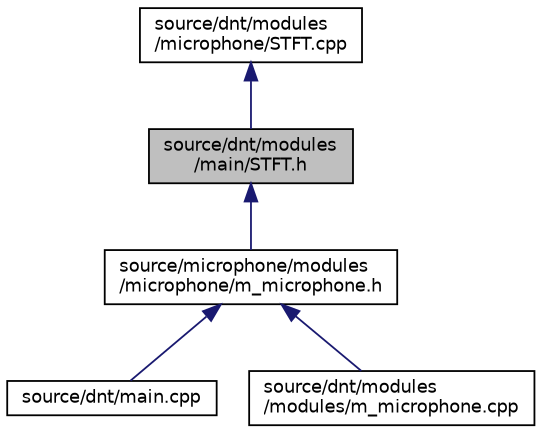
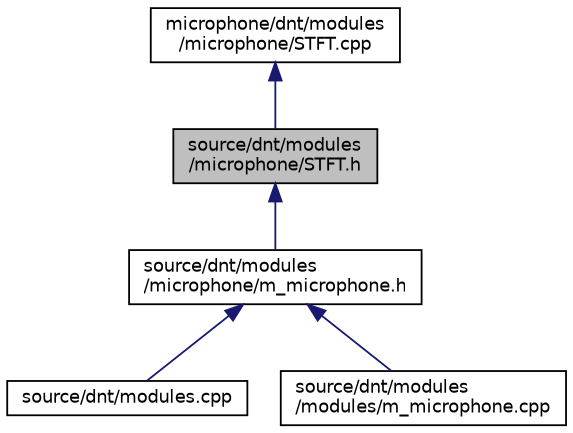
node "source/dnt/modules /microphone/STFT.cpp": label "source/dnt/modules /microphone/STFT.cpp" -> "microphone/dnt/modules /microphone/STFT.cpp"
node "source/dnt/modules /main/STFT.h": label "source/dnt/modules /main/STFT.h" -> "source/dnt/modules /microphone/STFT.h"
node "source/microphone/modules /microphone/m_microphone.h": label "source/microphone/modules /microphone/m_microphone.h" -> "source/dnt/modules /microphone/m_microphone.h"
node "source/dnt/main.cpp": label "source/dnt/main.cpp" -> "source/dnt/modules.cpp"
